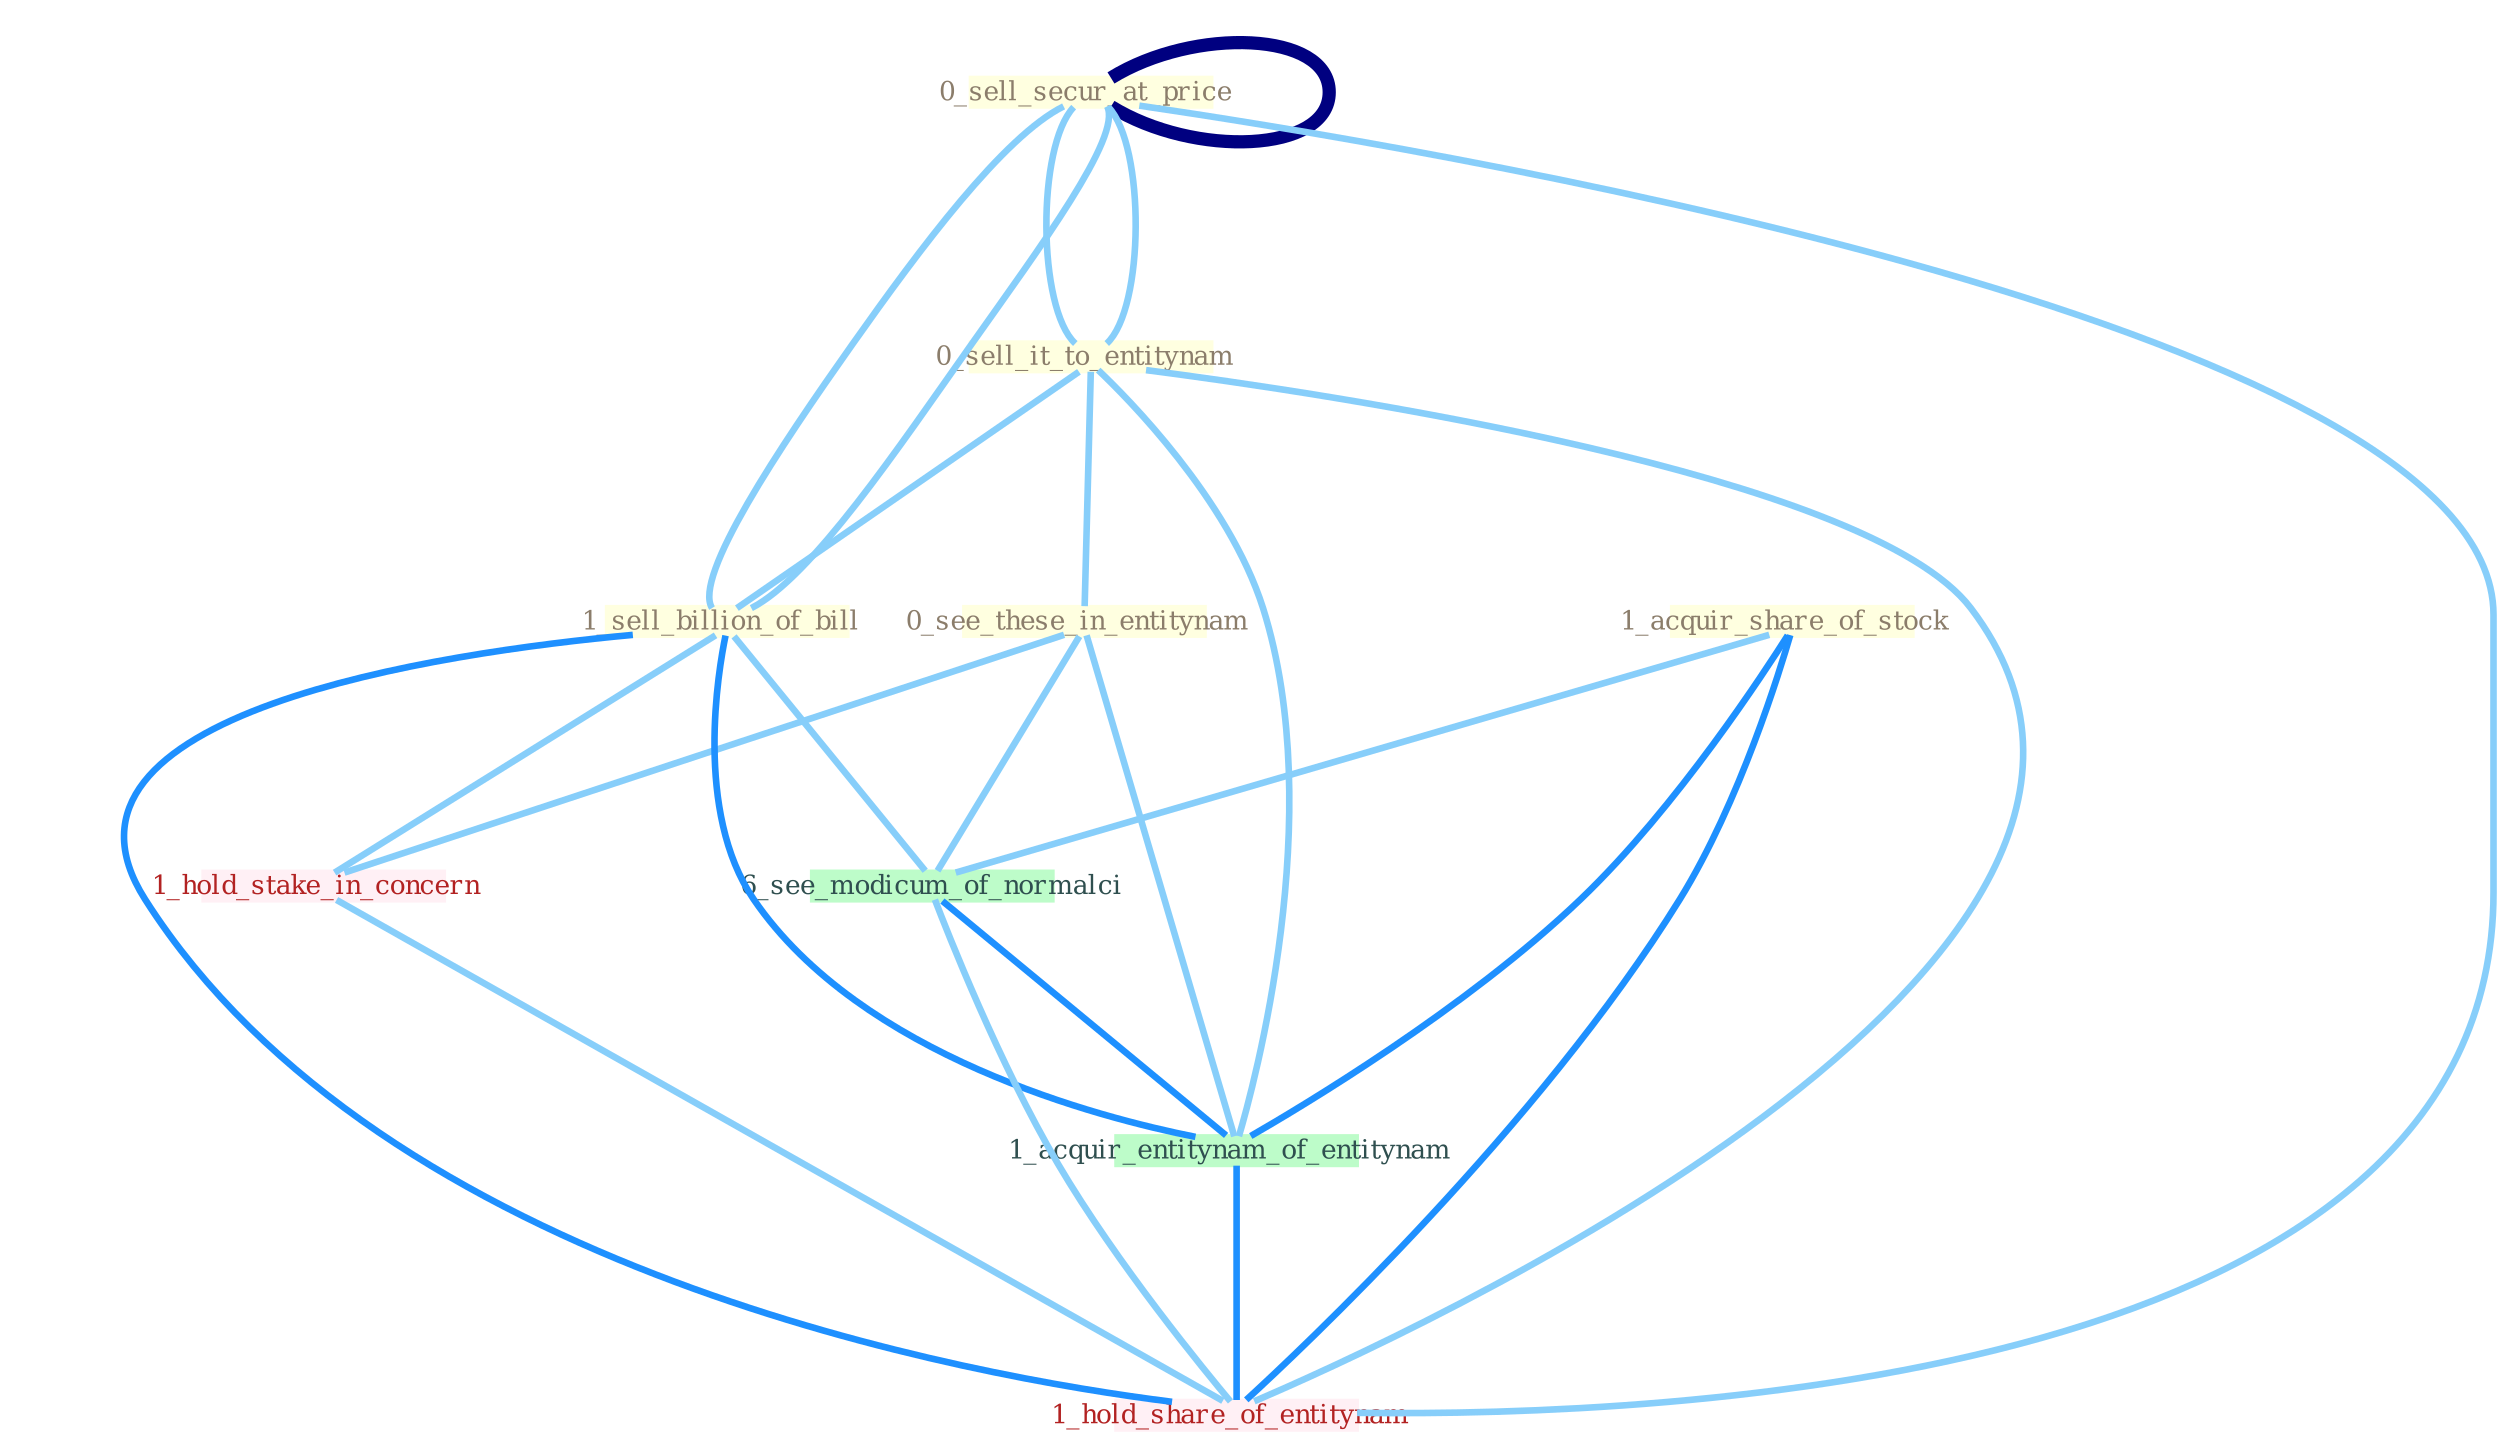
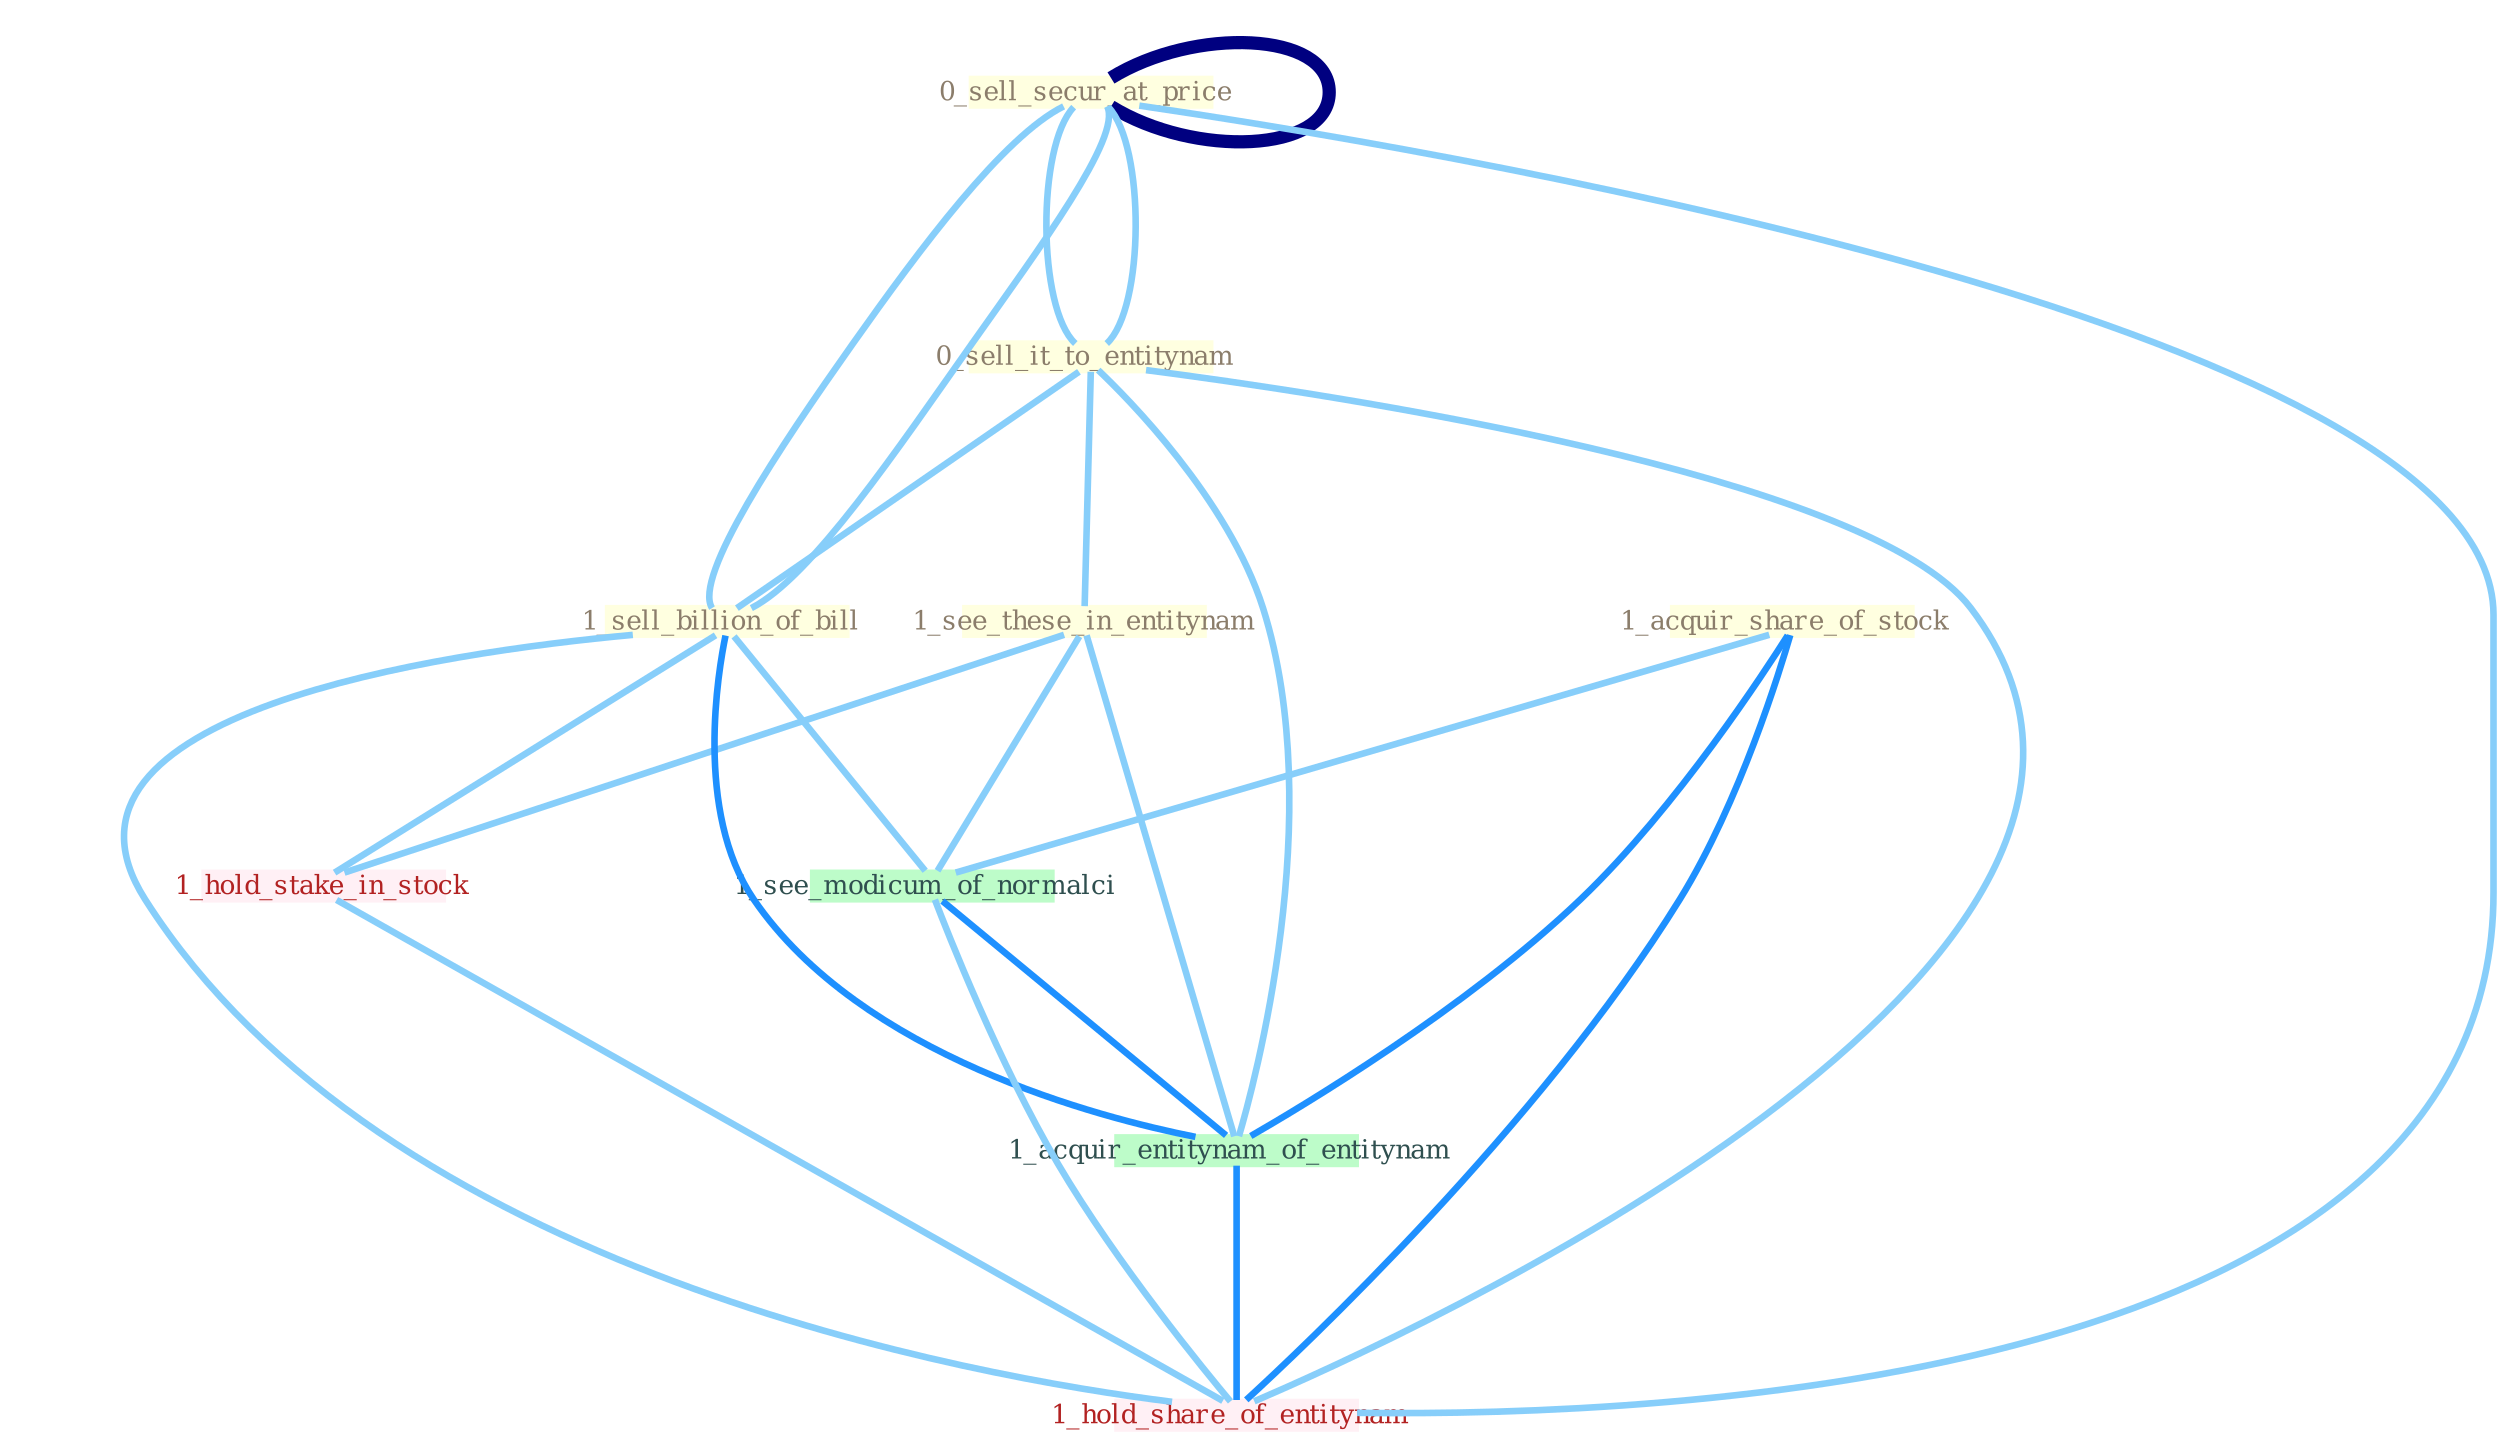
node "0_see_these_in_entitynam": label "0_see_these_in_entitynam" -> "1_see_these_in_entitynam"
node "1_hold_stake_in_concern": label "1_hold_stake_in_concern" -> "1_hold_stake_in_stock"
node "6_see_modicum_of_normalci": label "6_see_modicum_of_normalci" -> "1_see_modicum_of_normalci"
edge "1_sell_billion_of_bill" -- "1_hold_share_of_entitynam": color #1e90ff -> #87cefa
